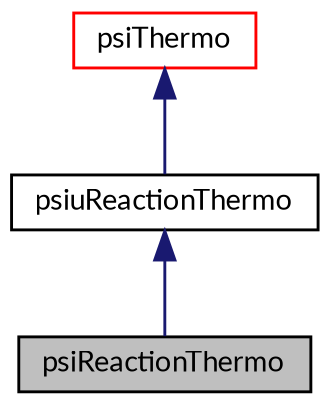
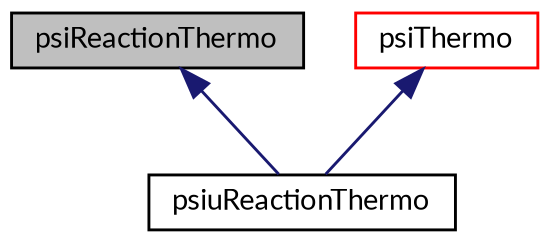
edge "psiReactionThermo" -> "psiuReactionThermo": reversed
